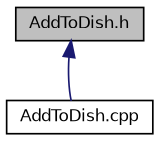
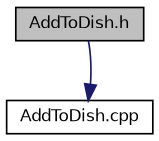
edge "AddToDish.cpp" -> "AddToDish.h": reversed
